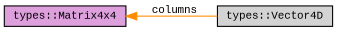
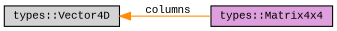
edge "types::Vector4D" -> "types::Matrix4x4": reversed
